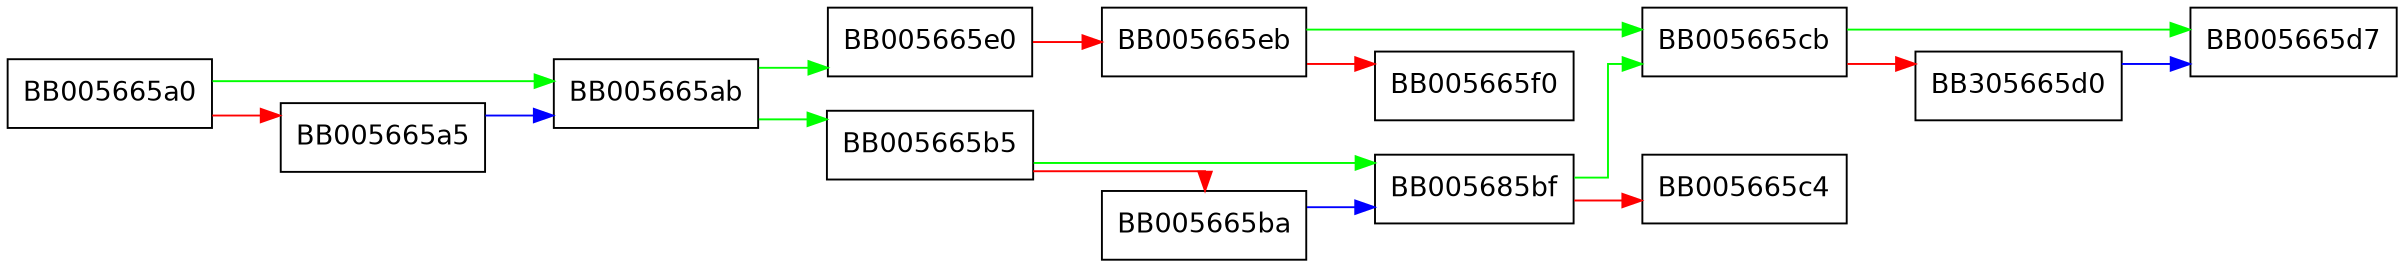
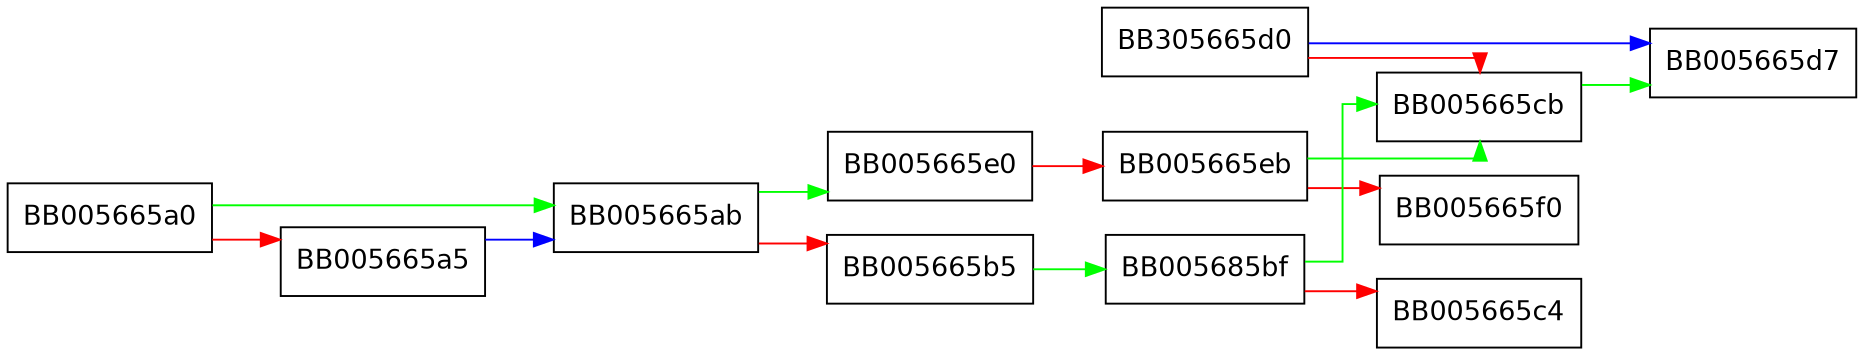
edge "BB005665cb" -> "BB305665d0": reversed
edge "BB005665ab" -> "BB005665b5": color green -> red
node "BB005665ba": removed
